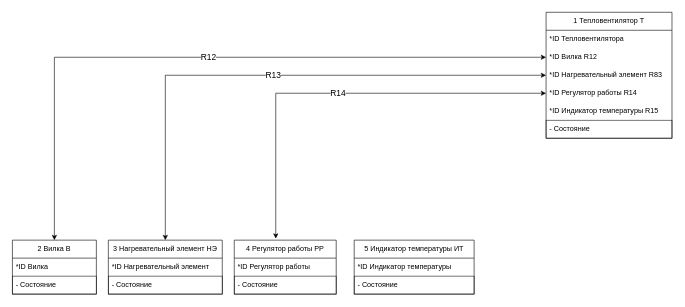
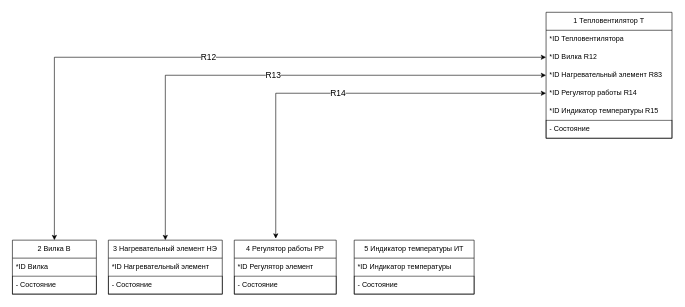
node "*ID Регулятор работы": label "*ID Регулятор работы" -> "*ID Регулятор элемент"
